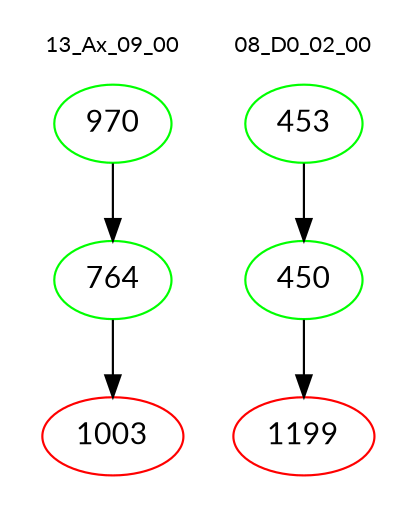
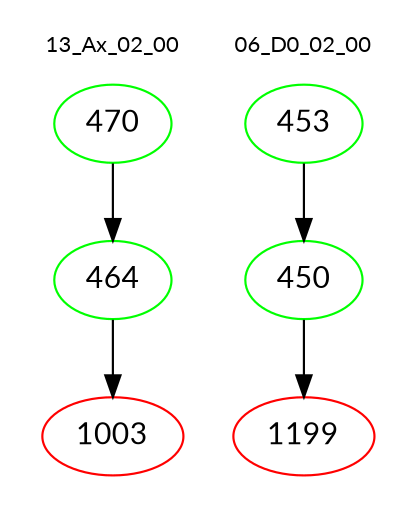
cluster "13_Ax_09_00": label "13_Ax_09_00" -> "13_Ax_02_00"
cluster "08_D0_02_00": label "08_D0_02_00" -> "06_D0_02_00"
node "970": label "970" -> "470"
node "764": label "764" -> "464"
